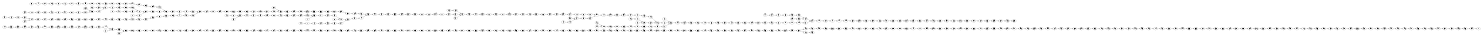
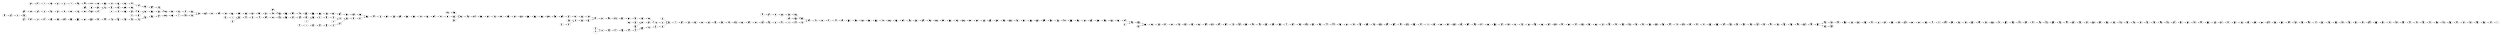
node "467": added
